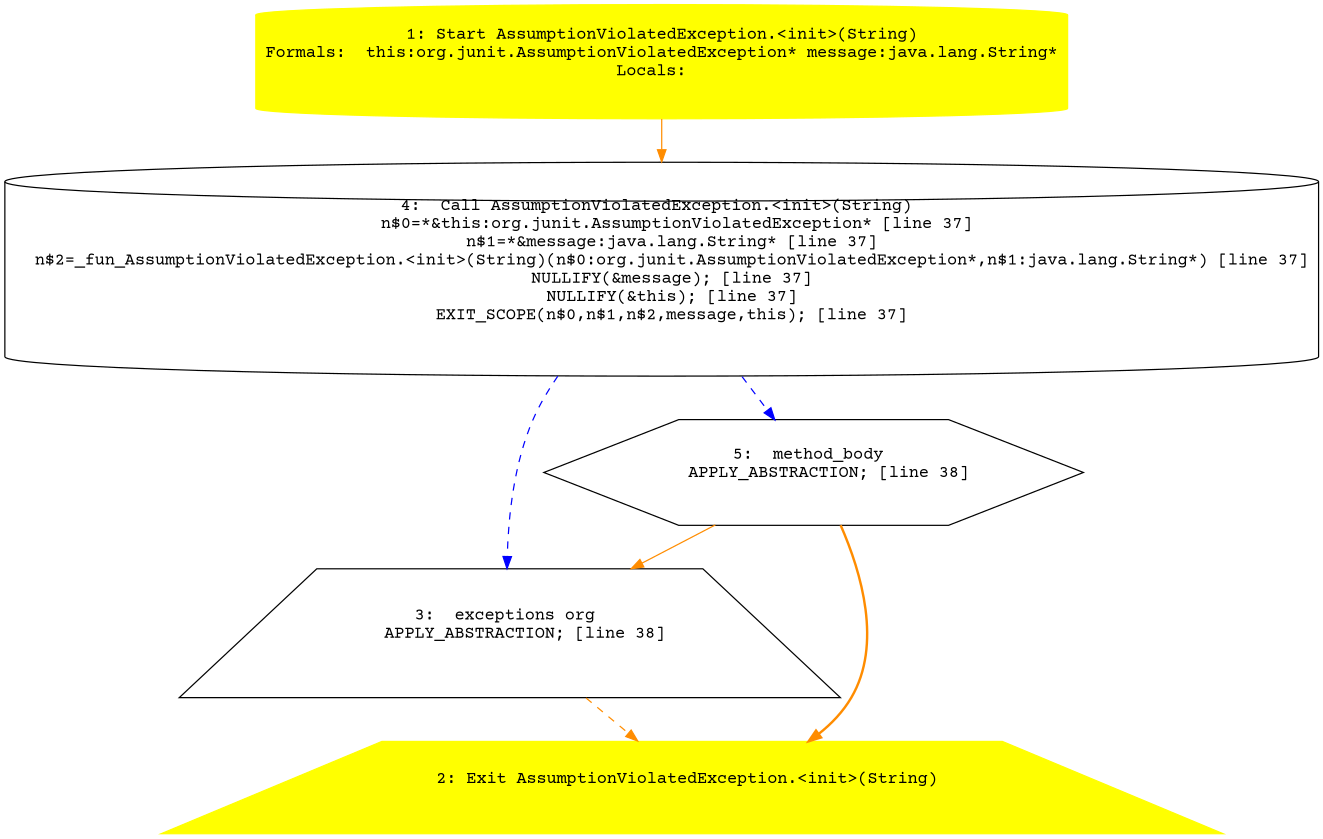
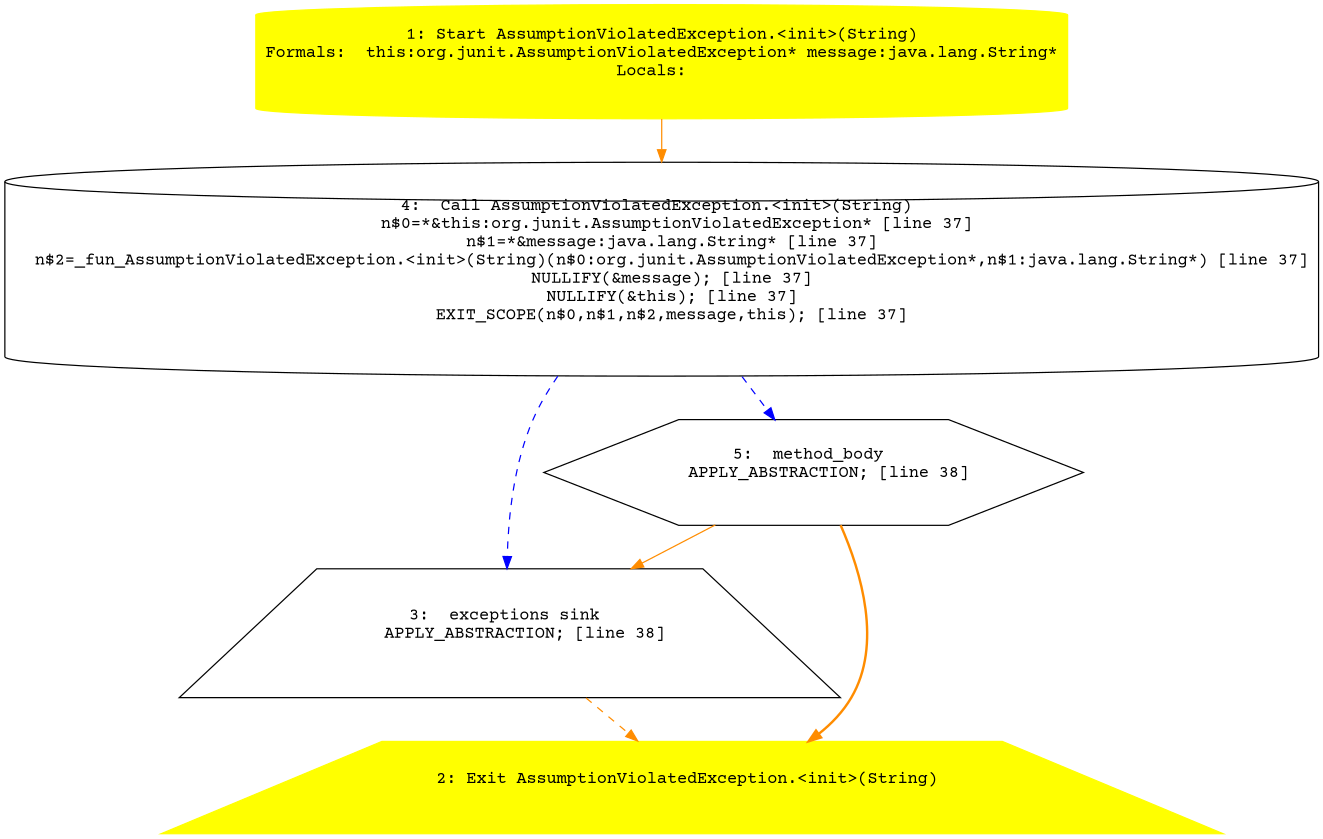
node "3:  exceptions org APPLY_ABSTRACTION; [line 38]": label "3:  exceptions org APPLY_ABSTRACTION; [line 38]" -> "3:  exceptions sink APPLY_ABSTRACTION; [line 38]"
